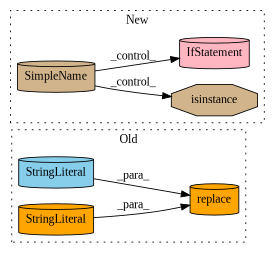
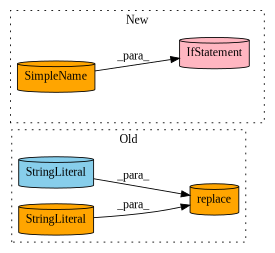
edge "SimpleName" -> "IfStatement": label "_control_" -> "_para_"
node "SimpleName": fillcolor tan -> orange
node "isinstance": removed
